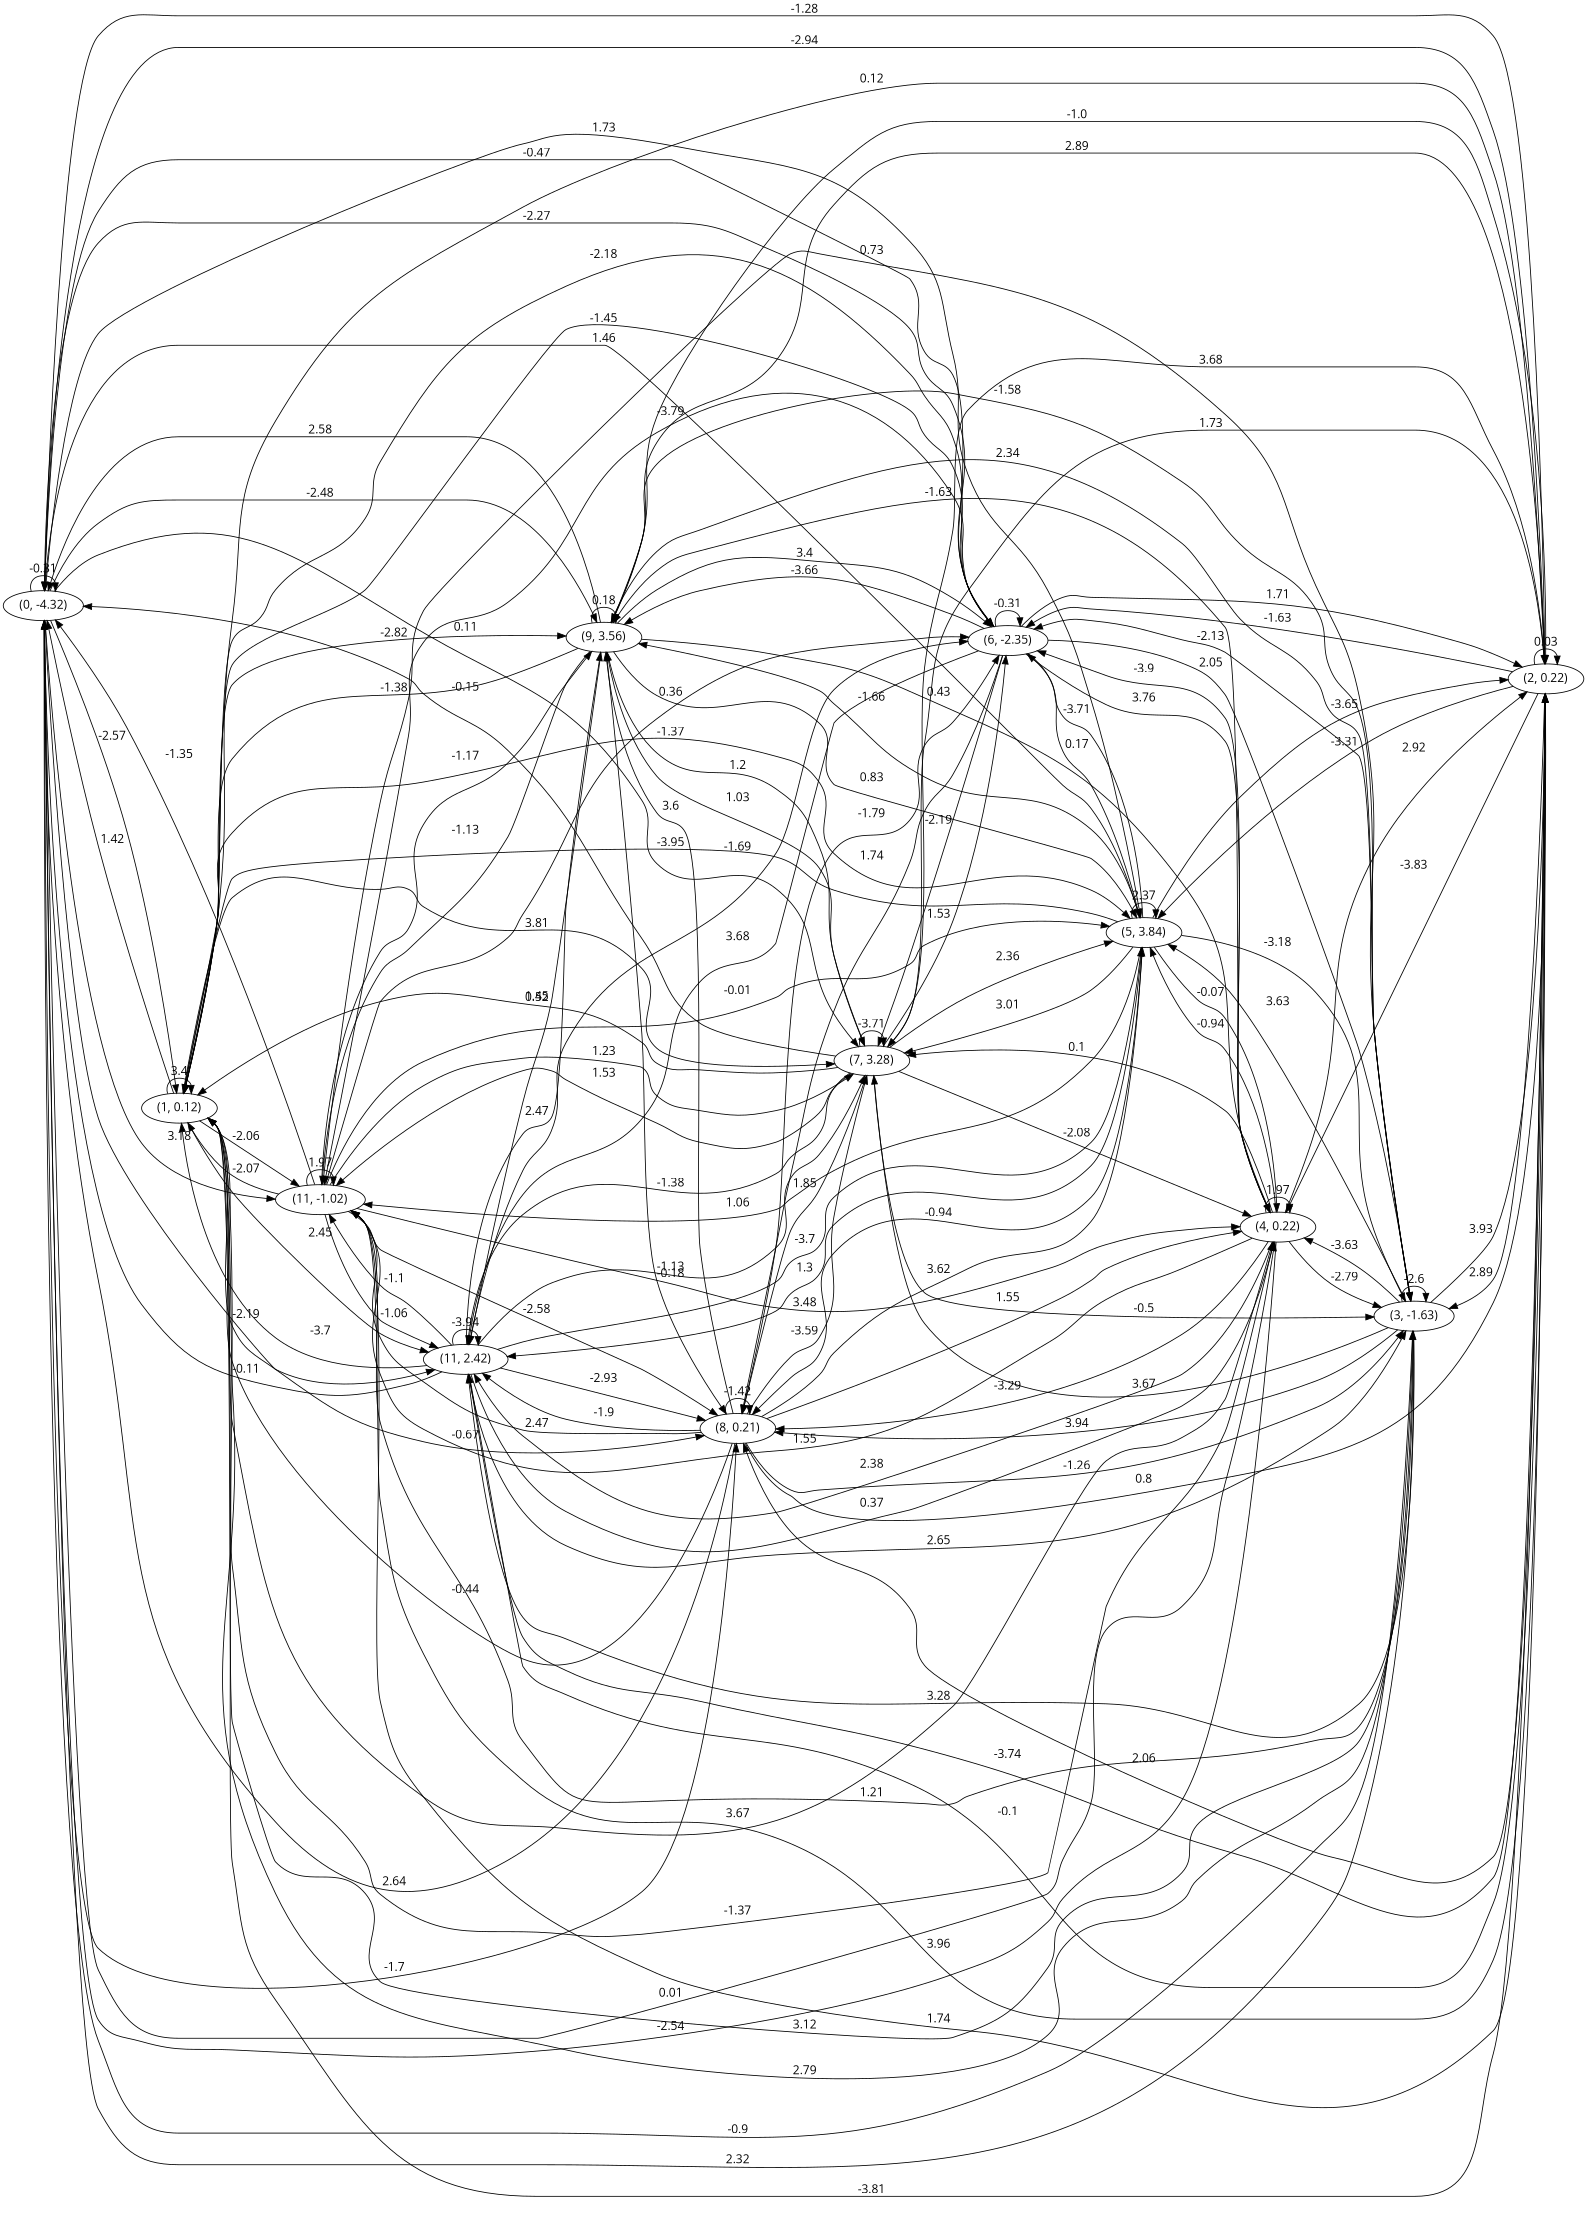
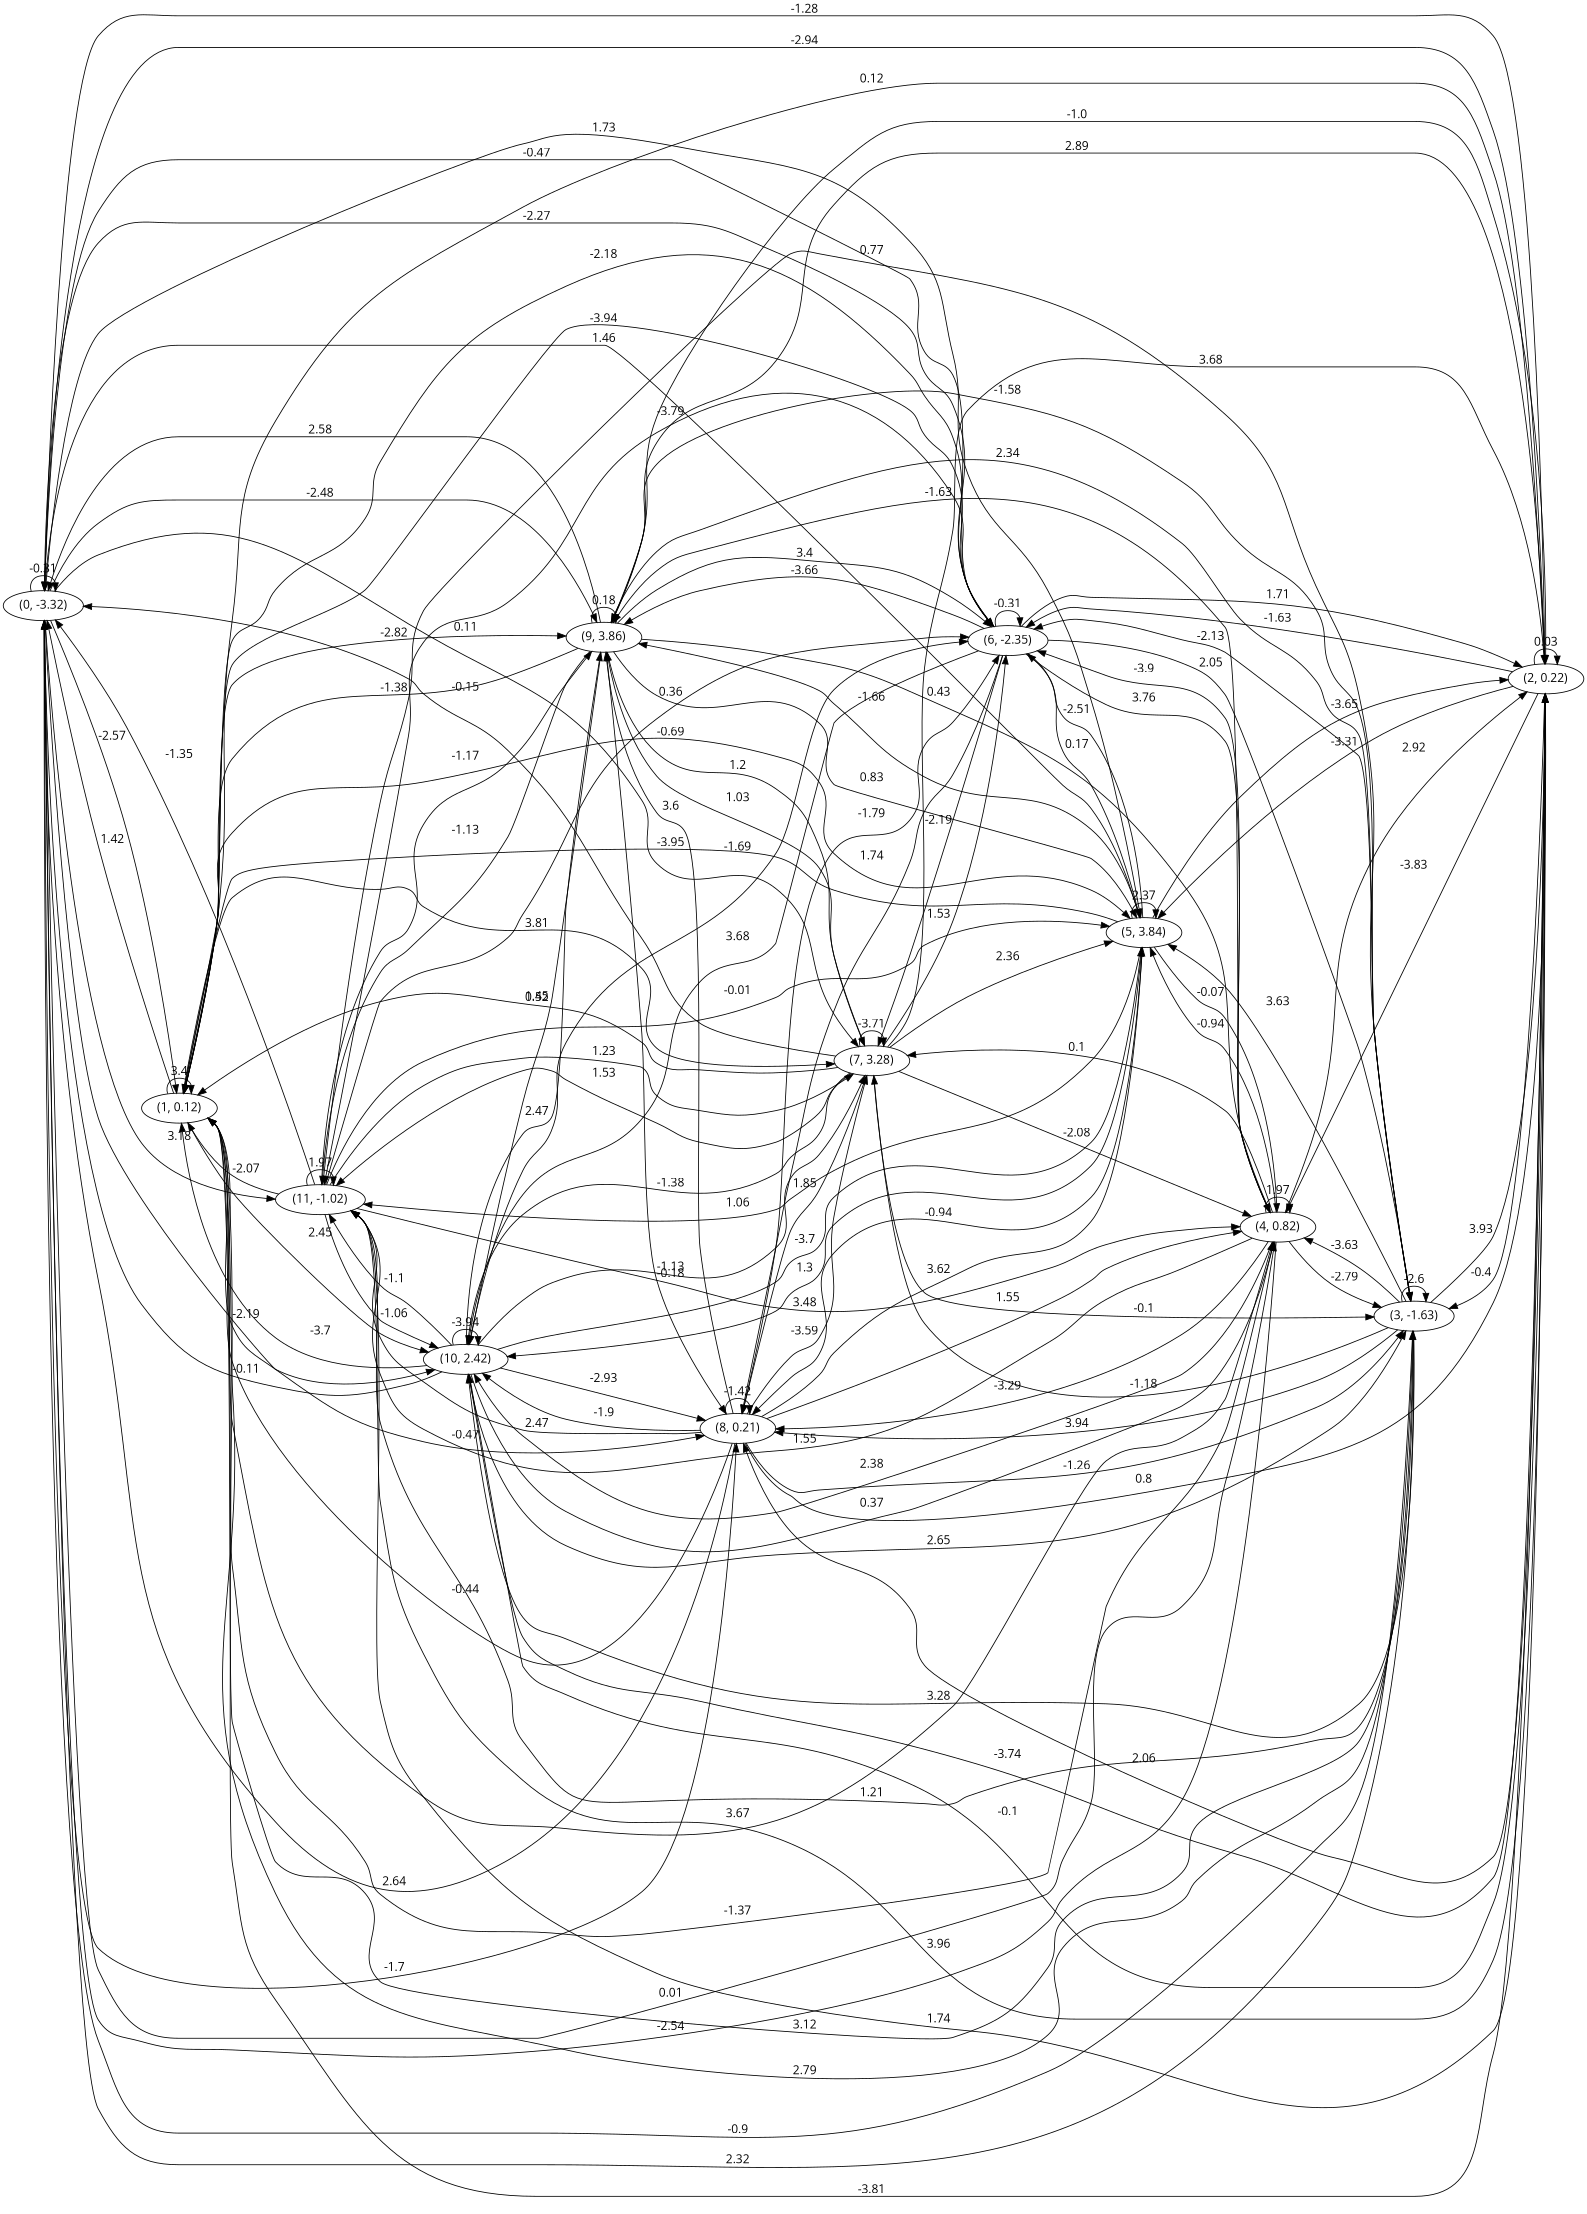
edge "(11, -1.02)" -> "(3, -1.63)": label "0.73" -> "0.77"
edge "(6, -2.35)" -> "(1, 0.12)": label "-1.45" -> "-3.94"
edge "(2, 0.22)" -> "(7, 3.28)": removed, label "1.73"
node "(0, -4.32)": label "(0, -4.32)" -> "(0, -3.32)"
node "(9, 3.56)": label "(9, 3.56)" -> "(9, 3.86)"
edge "(5, 3.84)" -> "(6, -2.35)": label "-3.71" -> "-2.51"
edge "(1, 0.12)" -> "(5, 3.84)": label "-1.37" -> "-0.69"
edge "(5, 3.84)" -> "(7, 3.28)": removed, label "3.01"
edge "(5, 3.84)" -> "(3, -1.63)": removed, label "-3.18"
edge "(1, 0.12)" -> "(11, -1.02)": removed, label "-2.06"
node "(4, 0.22)": label "(4, 0.22)" -> "(4, 0.82)"
edge "(2, 0.22)" -> "(3, -1.63)": label "2.89" -> "-0.4"
edge "(7, 3.28)" -> "(3, -1.63)": label "-0.5" -> "-0.1"
edge "(11, -1.02)" -> "(8, 0.21)": removed, label "-2.58"
node "(11, 2.42)": label "(11, 2.42)" -> "(10, 2.42)"
edge "(3, -1.63)" -> "(7, 3.28)": label "3.67" -> "-1.18"
edge "(1, 0.12)" -> "(8, 0.21)": label "-0.67" -> "-0.47"
